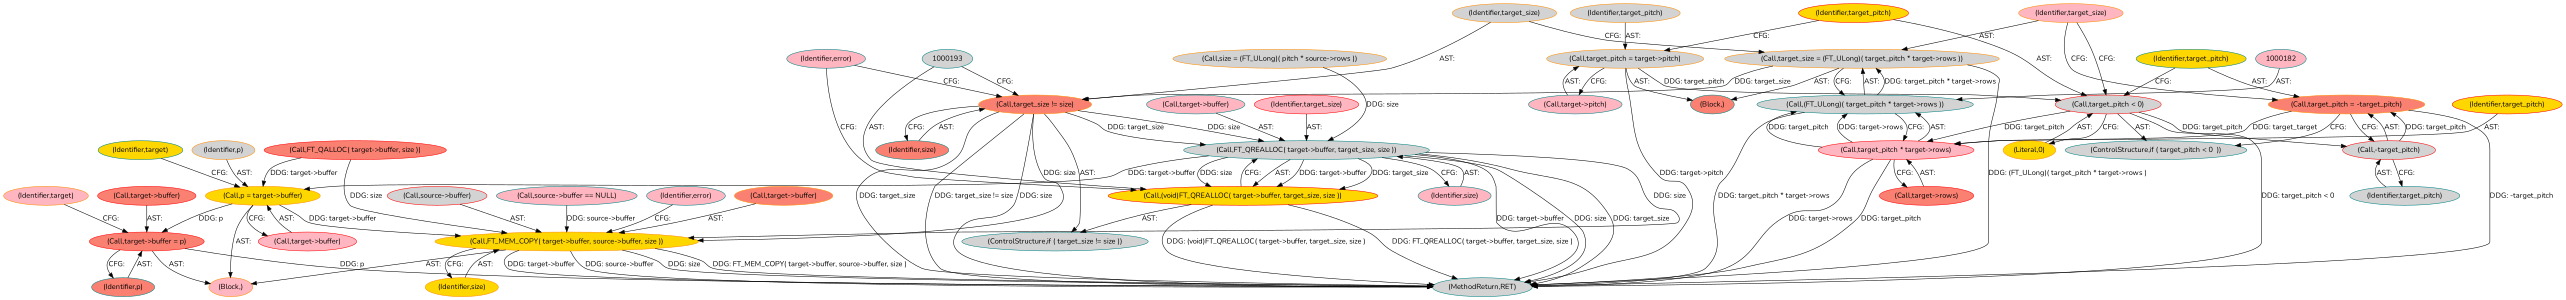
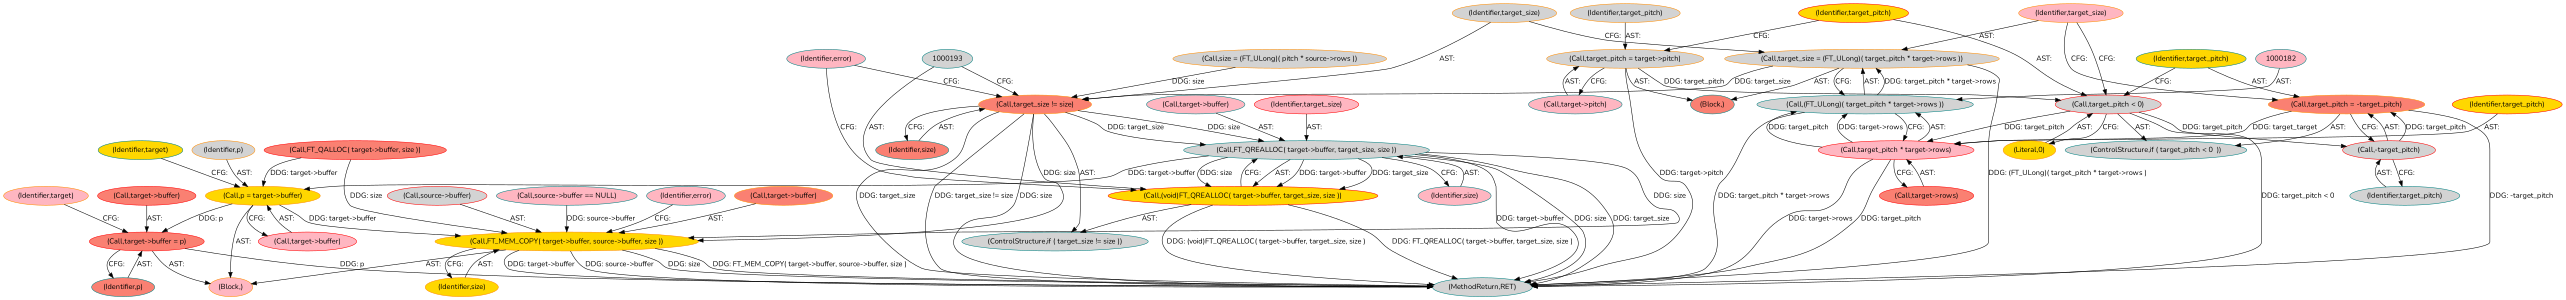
edge "(Call,size = (FT_ULong)( pitch * source->rows ))" -> "(Call,FT_QREALLOC( target->buffer, target_size, size ))": now "(Call,size = (FT_ULong)( pitch * source->rows ))" -> "(Call,target_size != size)"
edge "(Call,target_pitch = -target_pitch)" -> "(ControlStructure,if ( target_pitch < 0  ))": label "CFG: " -> "AST: "
